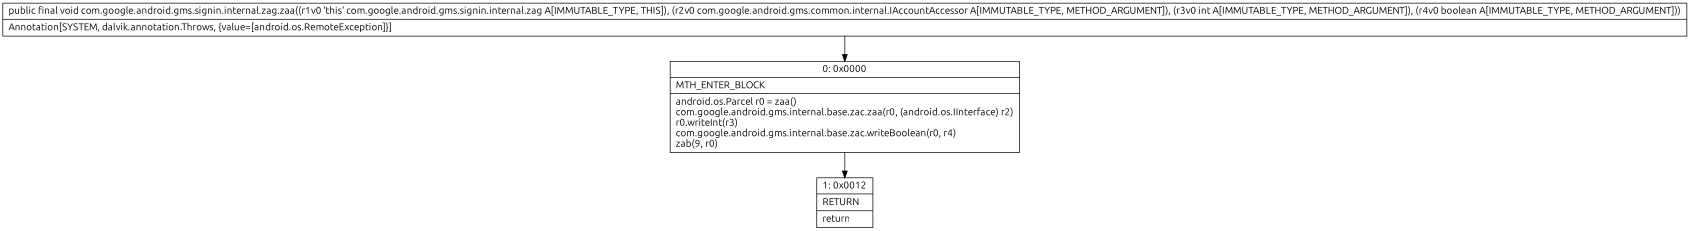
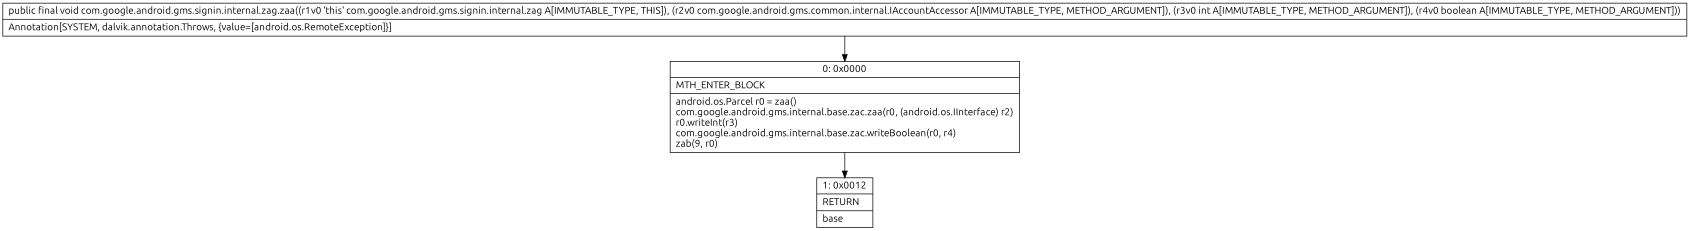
node "1: 0x0012": text "return" -> "base"
